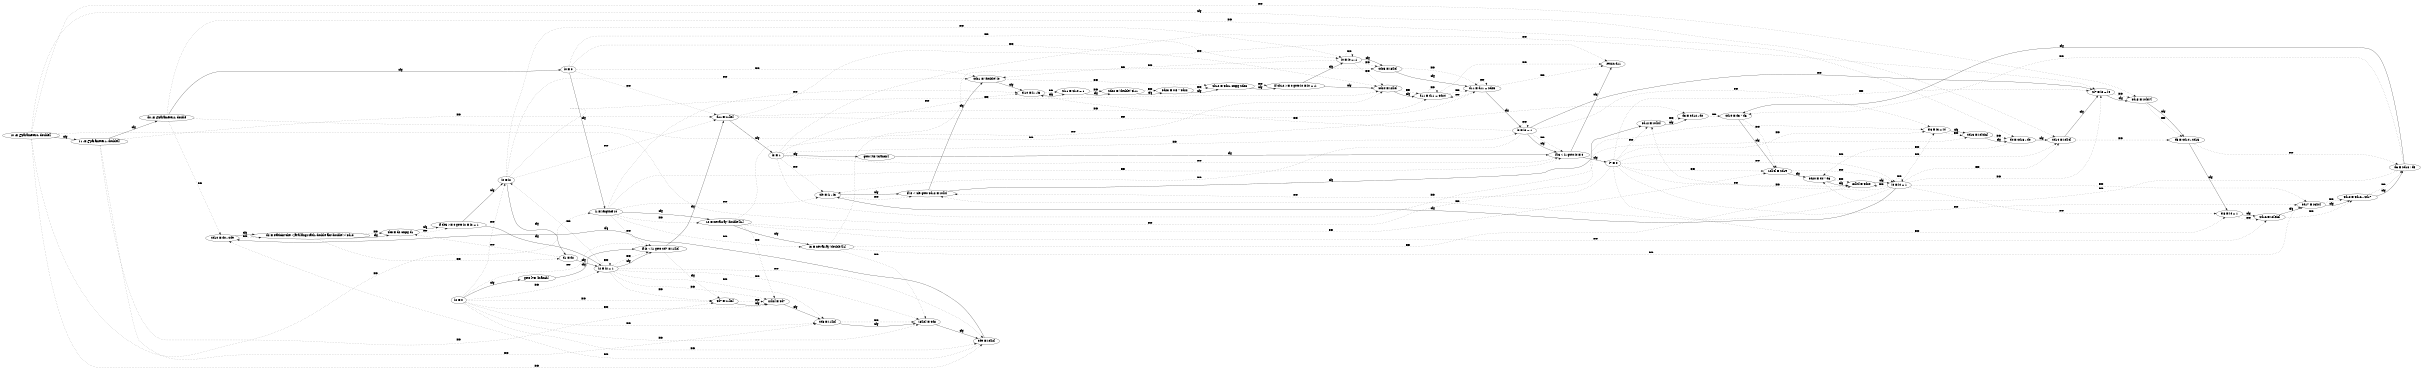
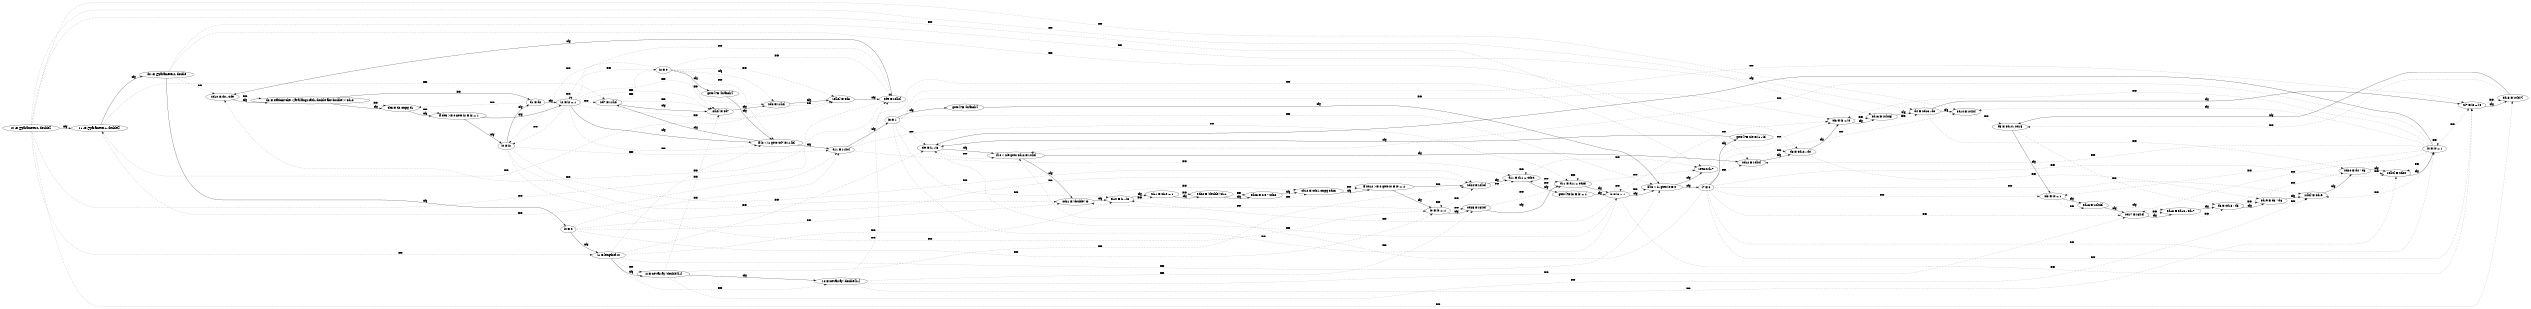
edge "r0 := @parameter0: double[]" -> "$d14 = r0[i4]": label "cfg" -> "DD"
edge "r0 := @parameter0: double[]" -> "$d12 = r0[i4]": added, label "DD"
node "return d11": label "return d11" -> "return d17"
edge "i3 = i3 + 1" -> "$i7 = i3 + i4": style solid -> dotted
edge "if $b12 >= 0 goto i0 = i0 + -1" -> "$d24 = r2[i0]": label "cfg" -> "DD"
edge "$d14 = r0[i4]" -> "$i7 = i3 + i4": now "d4 = $d13 - d0" -> "$i7 = i3 + i4"
node "goto [?= $i9 = i1 - i3]": added
edge "d3 = $d12 - d0" -> "$i6 = i3 + i4": added, label "cfg"
edge "i4 = i4 + 1" -> "$d14 = r0[i4]": label "DD" -> "cfg"
edge "r2[i4] = $d19" -> "i4 = i4 + 1": reversed
node "goto [?= i3 = i3 + 1]": added
edge "$d16 = r2[$i8]" -> "$d18 = $d16 - $d17": label "DD" -> "cfg"
edge "r2 = newarray (double)[i1]" -> "$d16 = r2[$i8]": removed, label "DD"
edge "d2 = staticinvoke <java.lang.Math: double abs(double)>($d10)" -> "d1 = d2": style dotted -> solid
edge "r3 = newarray (double)[i1]" -> "r3[i2] = $d8": now "r3 = newarray (double)[i1]" -> "$d9 = r0[i2]"
edge "if i2 < i1 goto $d7 = r1[i2]" -> "$d7 = r1[i2]": style dotted -> solid
edge "i2 = 0" -> "$d7 = r1[i2]": reversed
edge "i2 = 0" -> "$d8 = r1[i2]": label "DD" -> "cfg"
edge "r1 := @parameter1: double[]" -> "$d8 = r1[i2]": reversed
